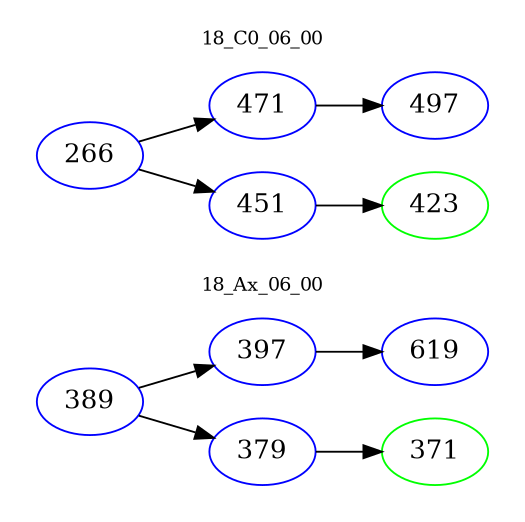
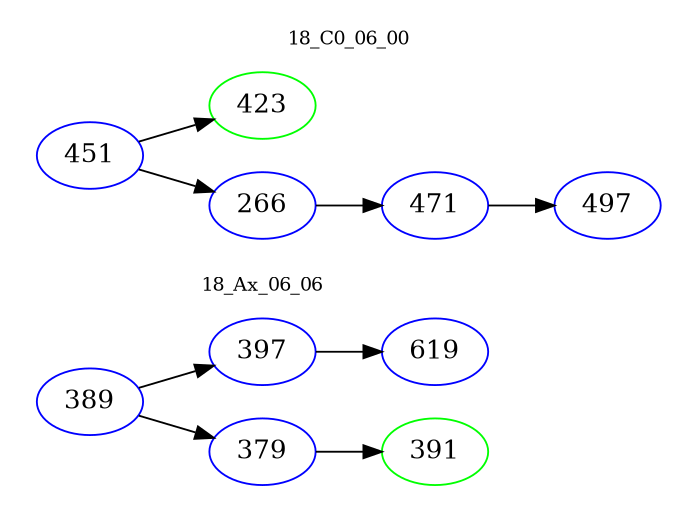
edge "266" -> "451": reversed
cluster "18_Ax_06_00": label "18_Ax_06_00" -> "18_Ax_06_06"
node "371": label "371" -> "391"
